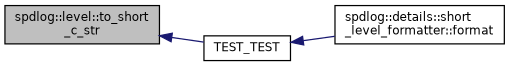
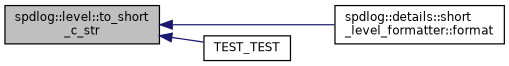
edge "spdlog::details::short _level_formatter::format" -> "TEST_TEST": now "spdlog::details::short _level_formatter::format" -> "spdlog::level::to_short _c_str"
